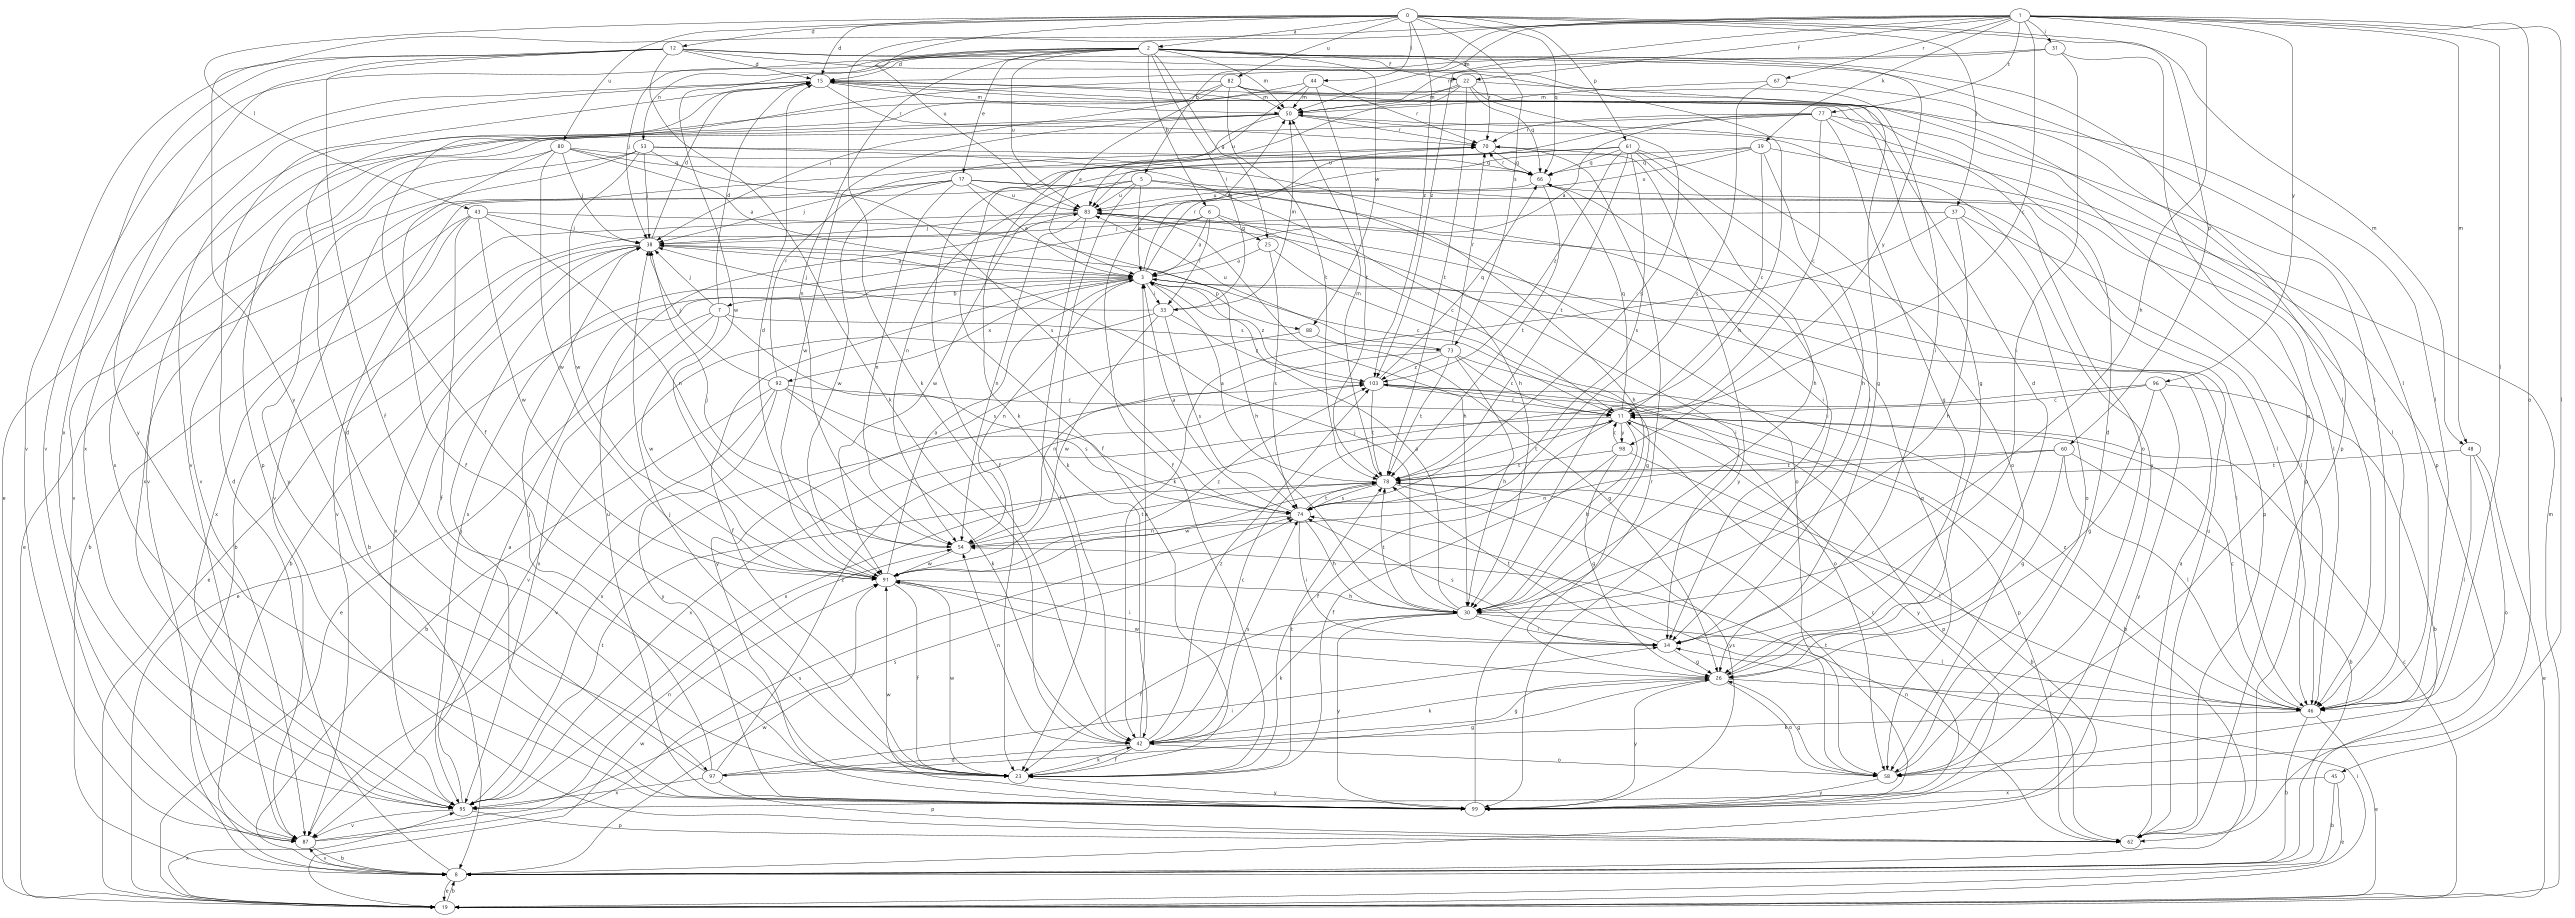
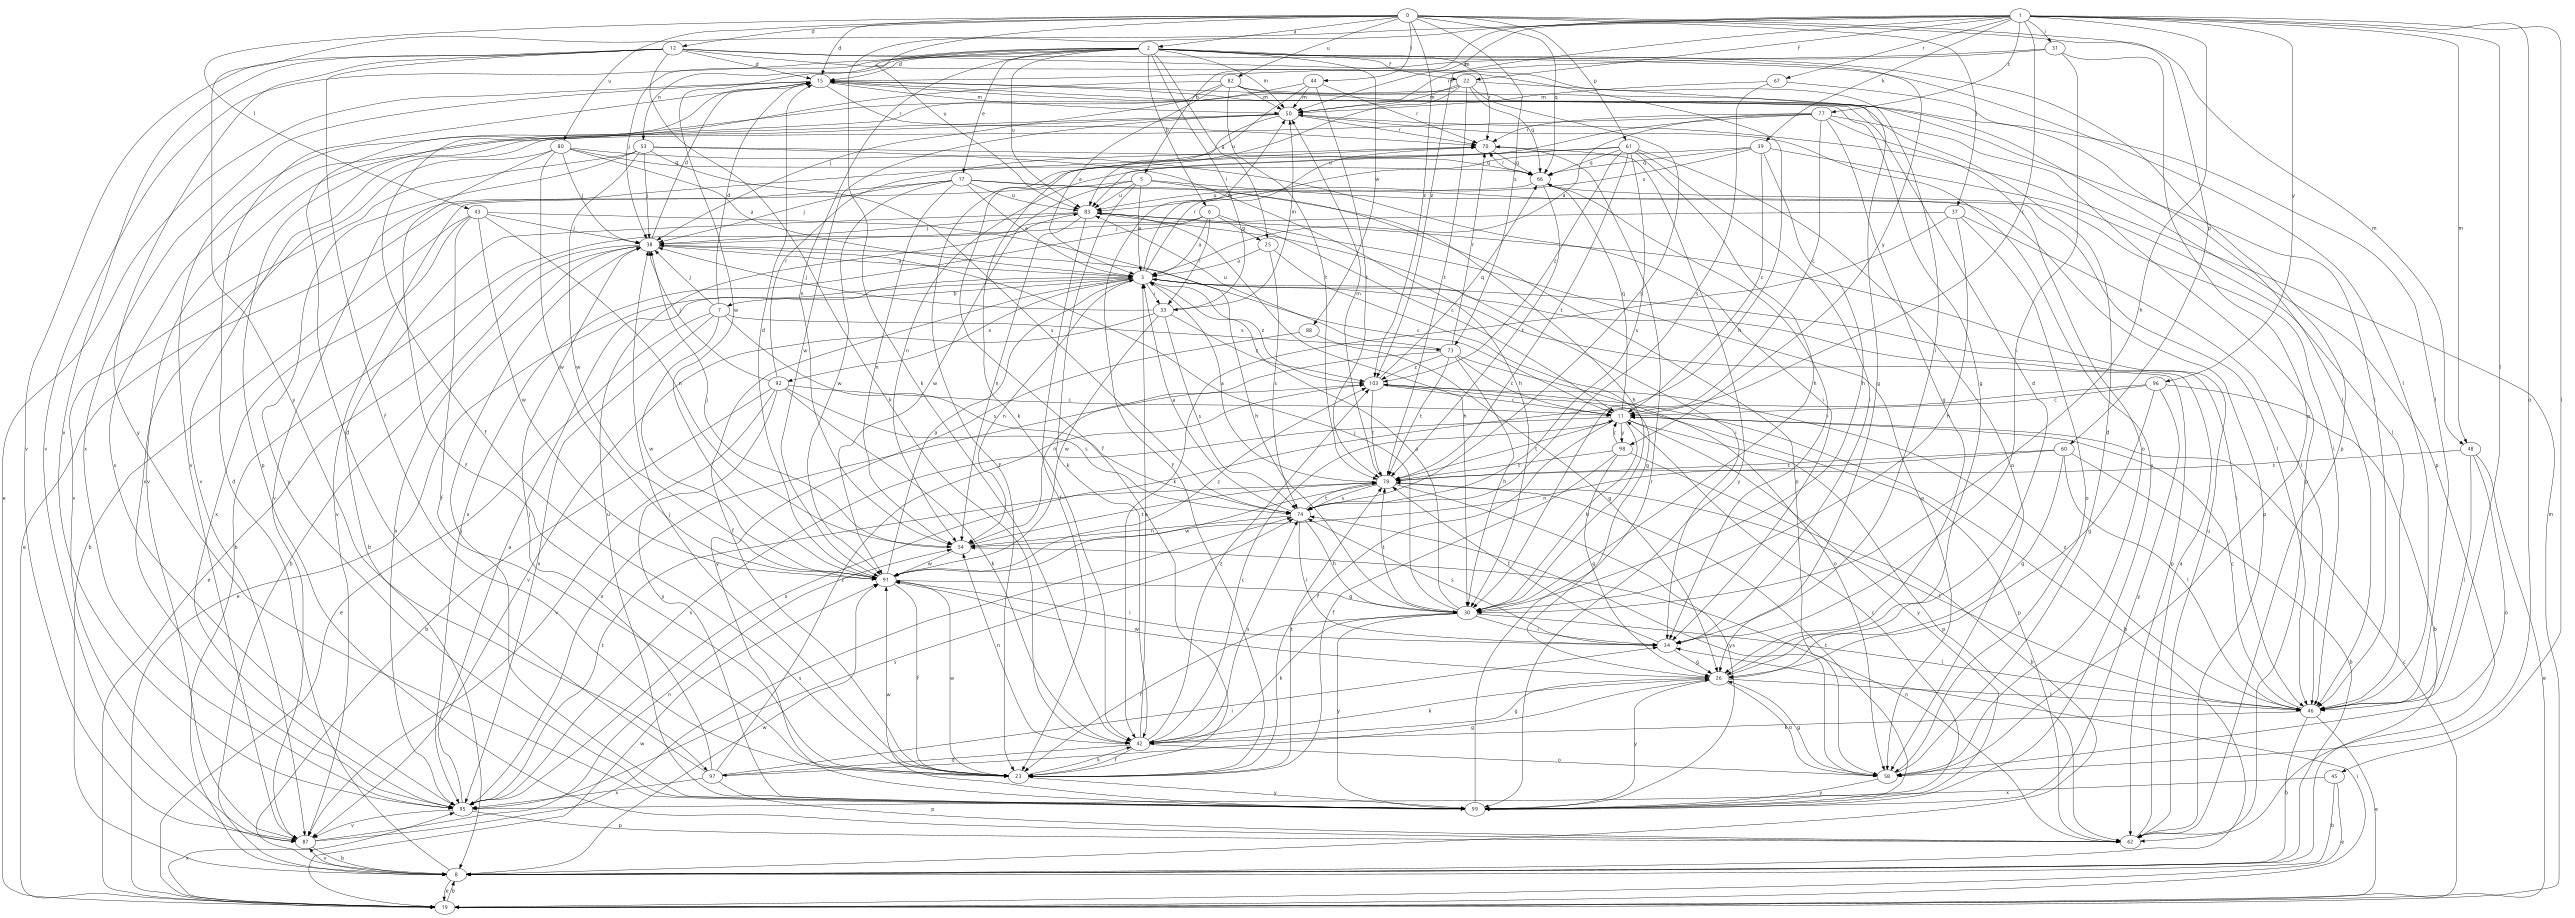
edge "3" -> "88": now "3" -> "62"
edge "91" -> "30": label "h" -> "g"
